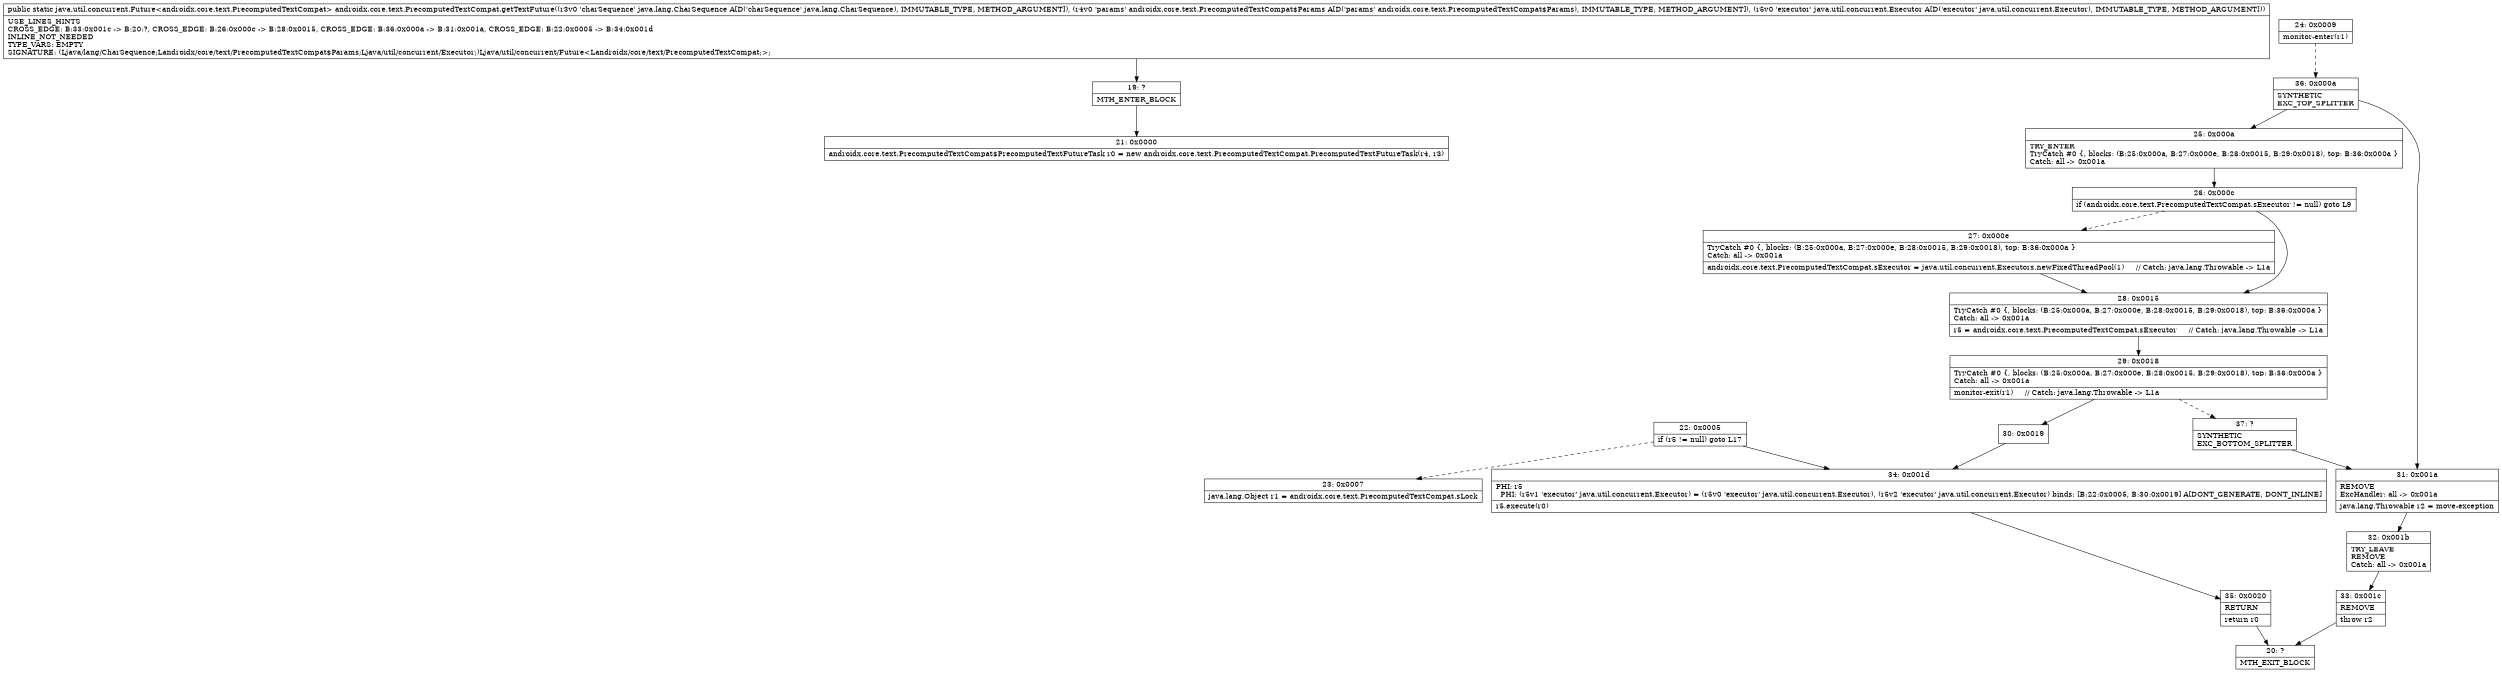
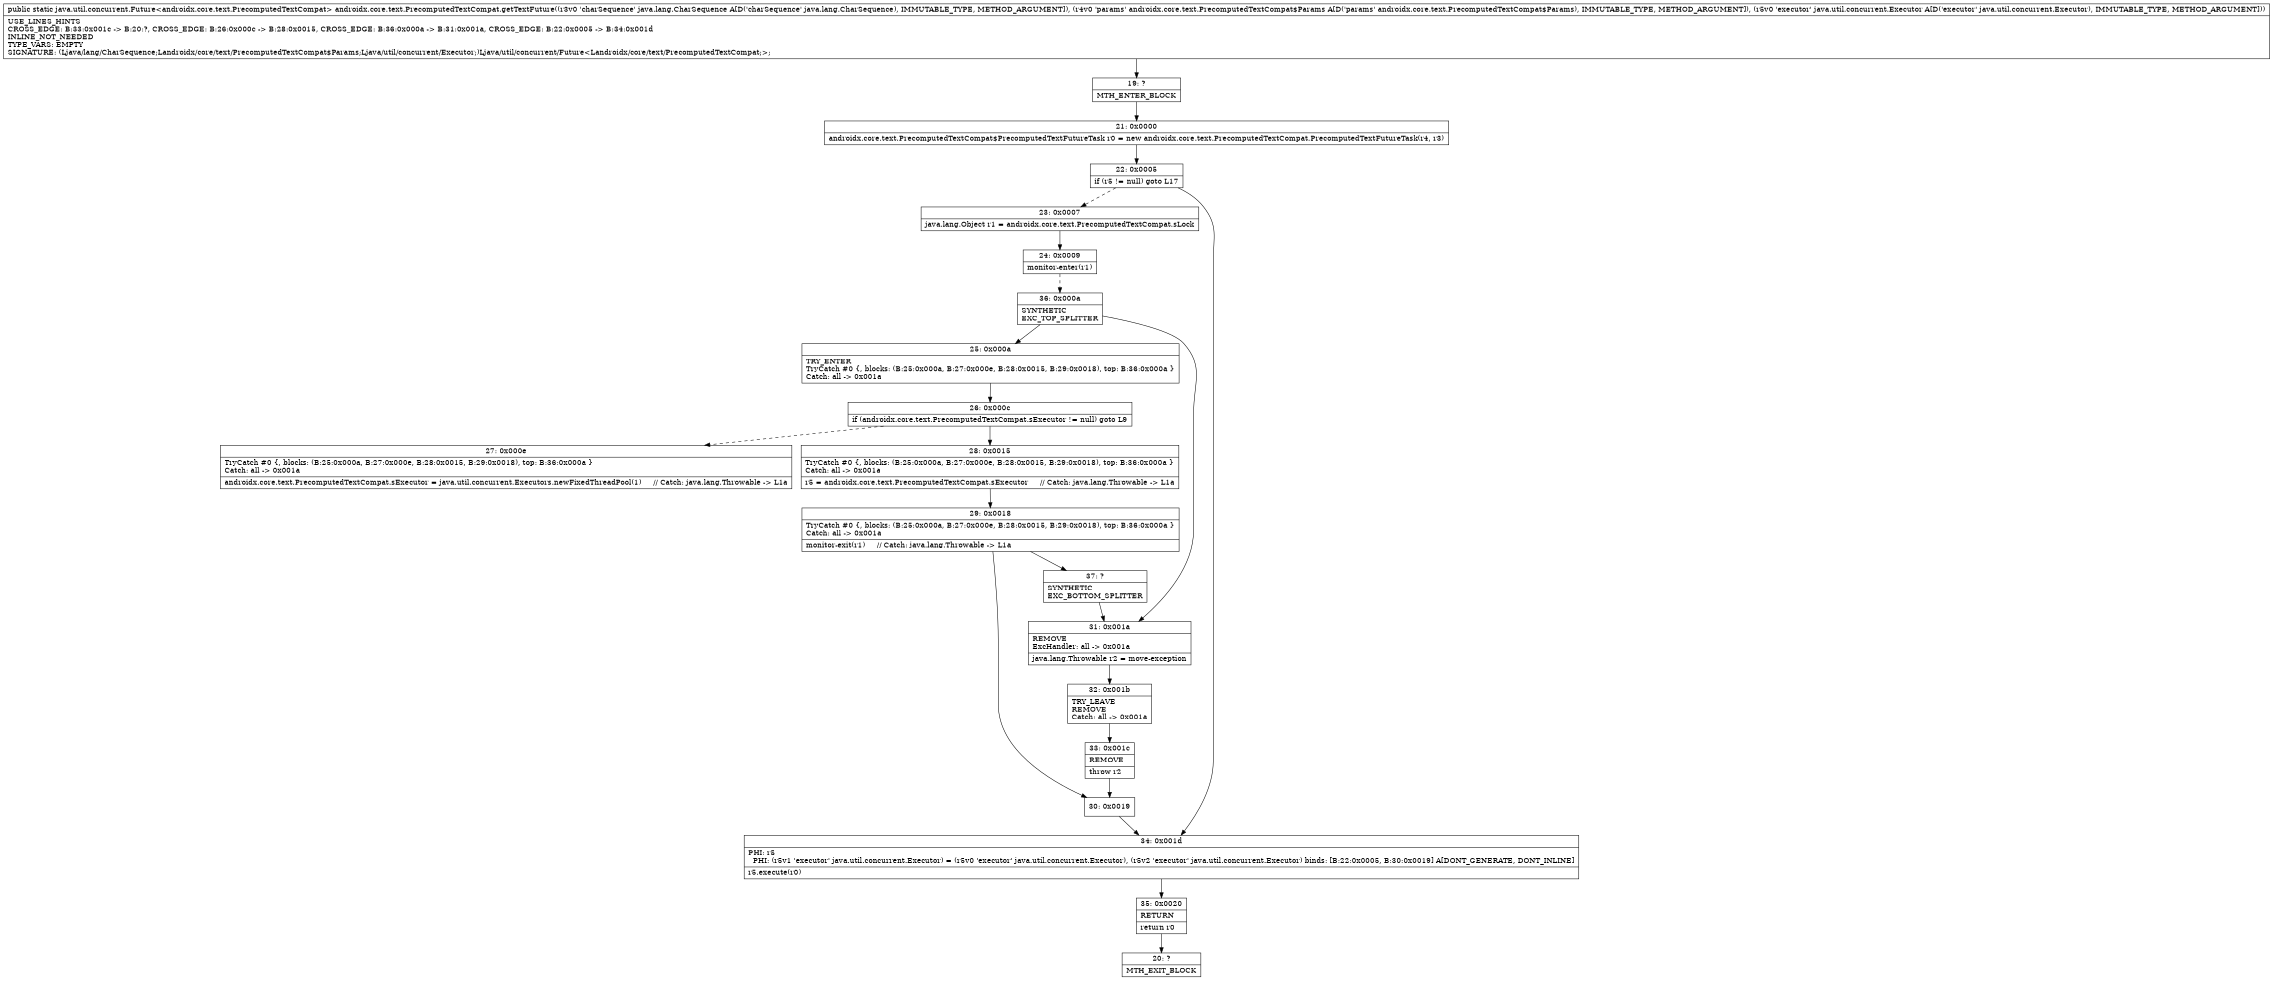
edge "21: 0x0000" -> "22: 0x0005": added
edge "23: 0x0007" -> "24: 0x0009": added
edge "27: 0x000e" -> "28: 0x0015": removed
edge "29: 0x0018" -> "37: ?": style dashed -> solid
edge "33: 0x001c" -> "20: ?": now "33: 0x001c" -> "30: 0x0019"
